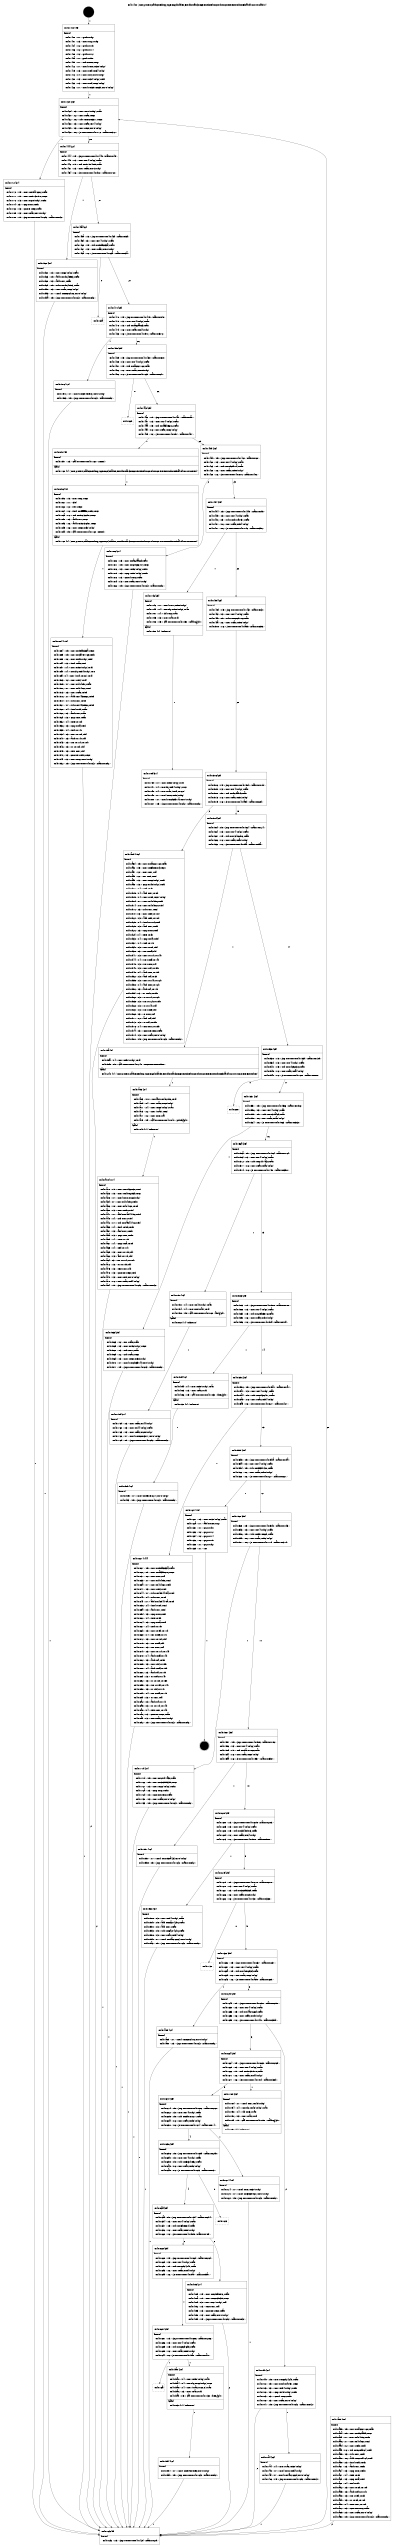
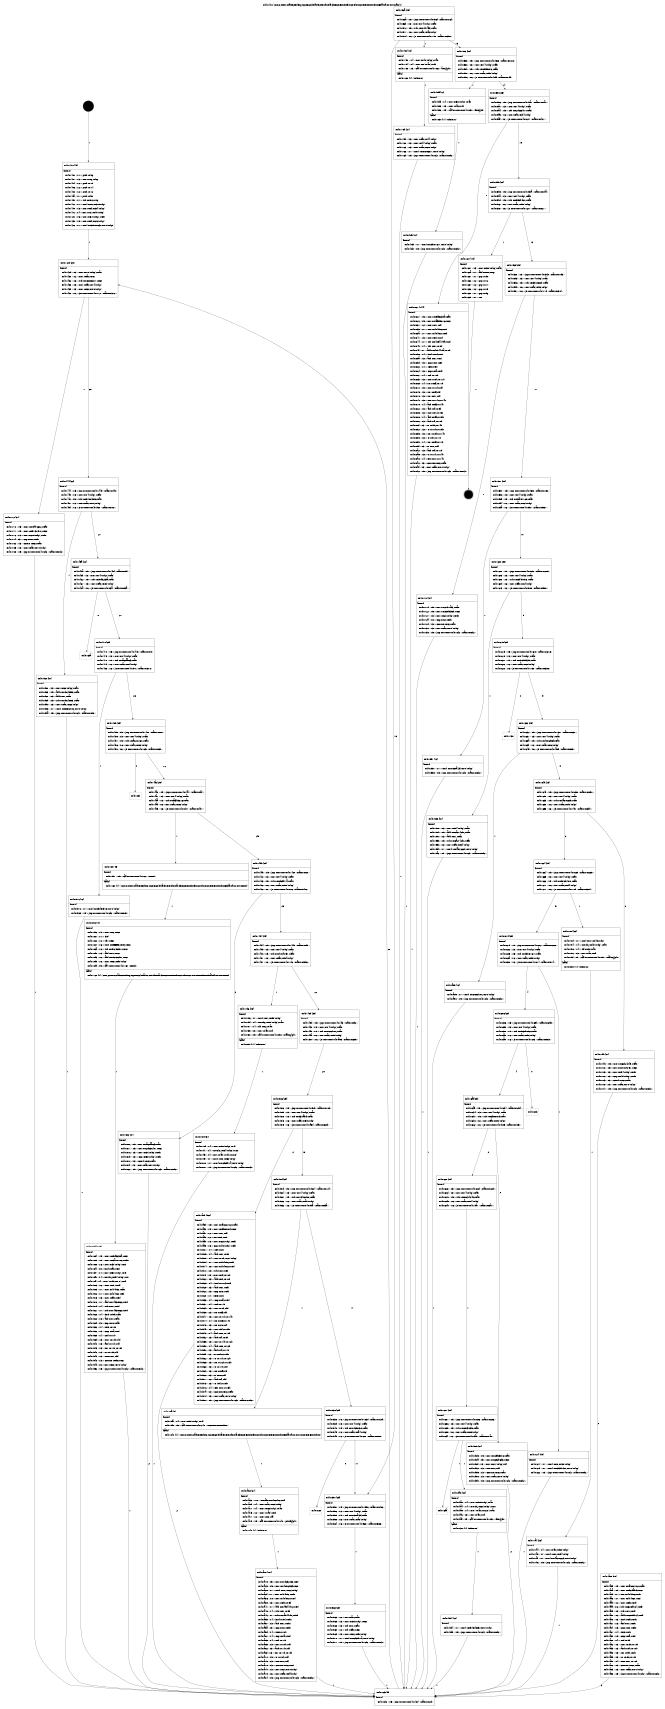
edge "0x401551 [25]" -> "0x40156a [25]": reversed
edge "0x4017ed [31]" -> "0x401cd2 [5]": added, label "1"
edge "0x4017bb [27]" -> "0x4017a4 [23]": now "0x40178d [23]" -> "0x4017a4 [23]"
